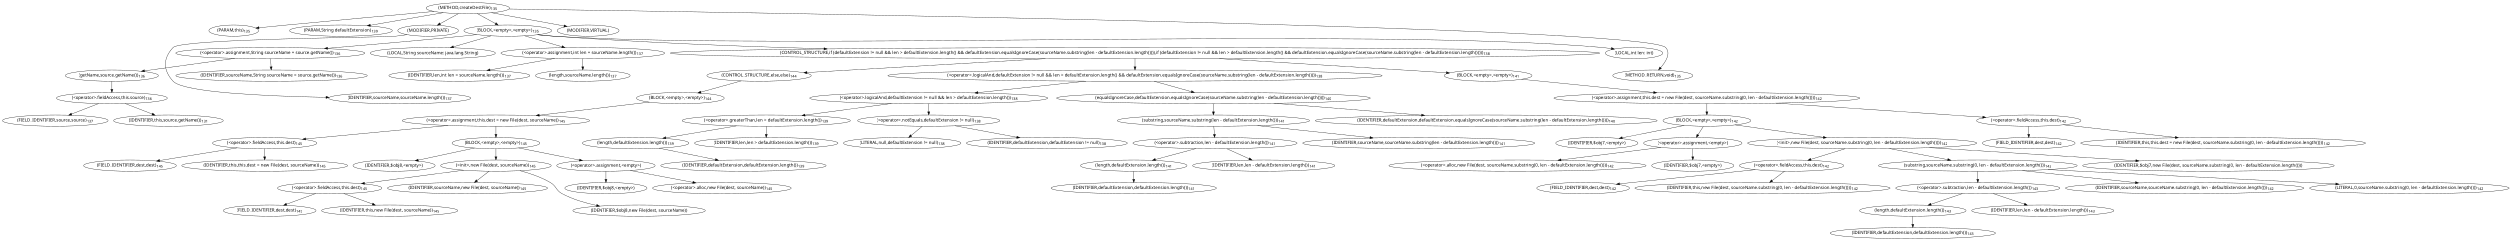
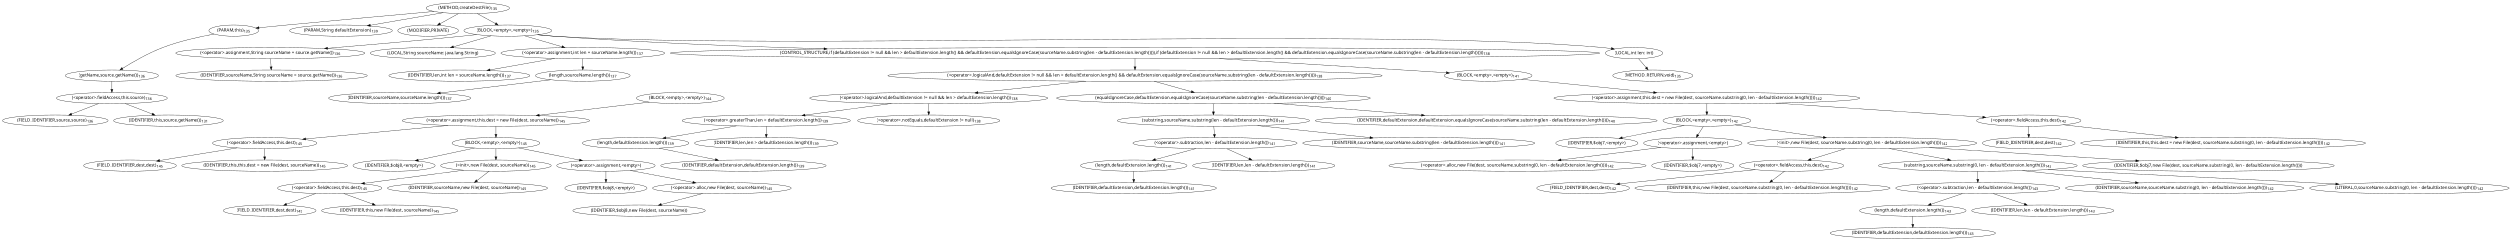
edge "(METHOD,createDestFile)" -> "(METHOD_RETURN,void)": now "(LOCAL,int len: int)" -> "(METHOD_RETURN,void)"
node "(MODIFIER,VIRTUAL)": removed
edge "(MODIFIER,PRIVATE)" -> "(IDENTIFIER,sourceName,sourceName.length())": now "(length,sourceName.length())" -> "(IDENTIFIER,sourceName,sourceName.length())"
edge "(<operator>.assignment,String sourceName = source.getName())" -> "(getName,source.getName())": now "(PARAM,this)" -> "(getName,source.getName())"
node "(CONTROL_STRUCTURE,else,else)": removed
node "(FIELD_IDENTIFIER,source,source)": text "137" -> "136"
node "(LITERAL,null,defaultExtension != null)": removed
node "(IDENTIFIER,defaultExtension,defaultExtension != null)": removed
edge "(<init>,new File(dest, sourceName))" -> "(IDENTIFIER,$obj8,new File(dest, sourceName))": now "(<operator>.alloc,new File(dest, sourceName))" -> "(IDENTIFIER,$obj8,new File(dest, sourceName))"
